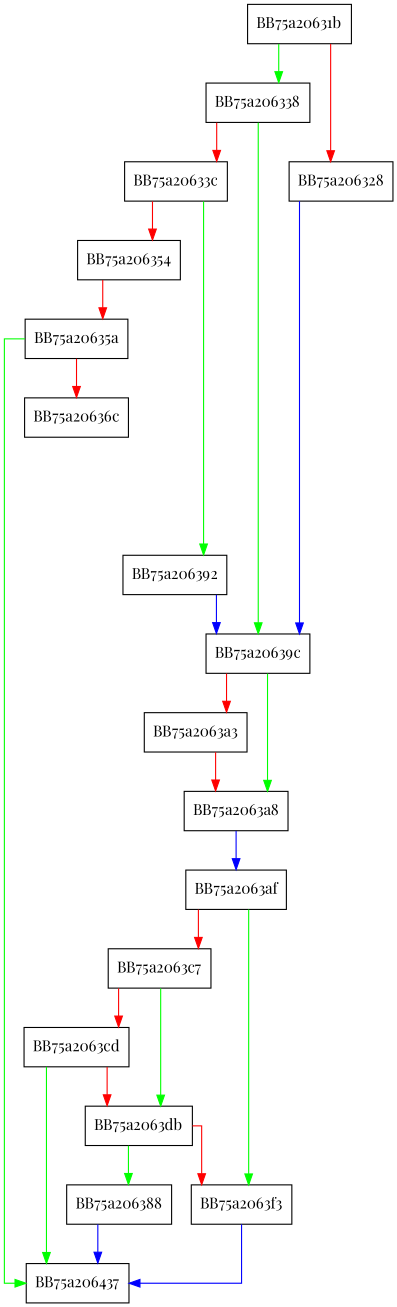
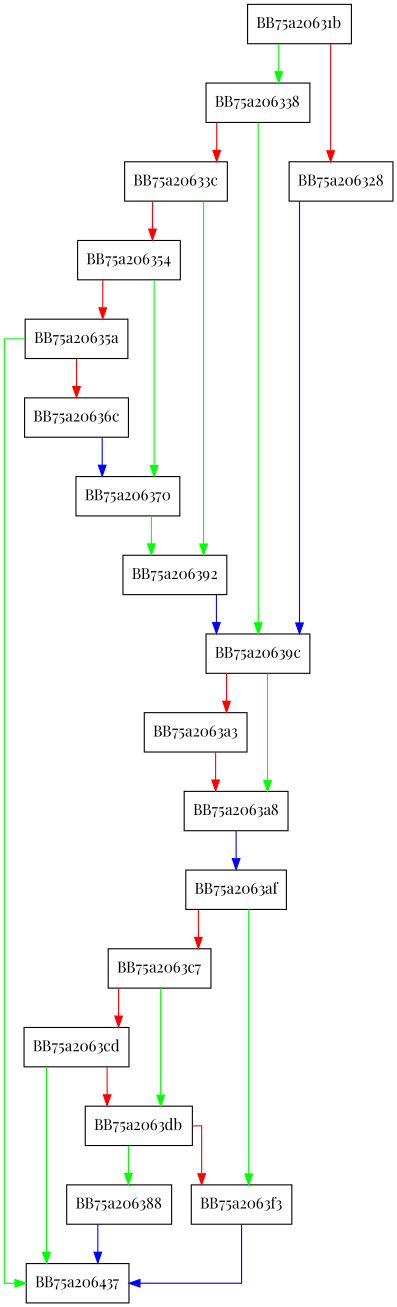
node "BB75a206370": added
